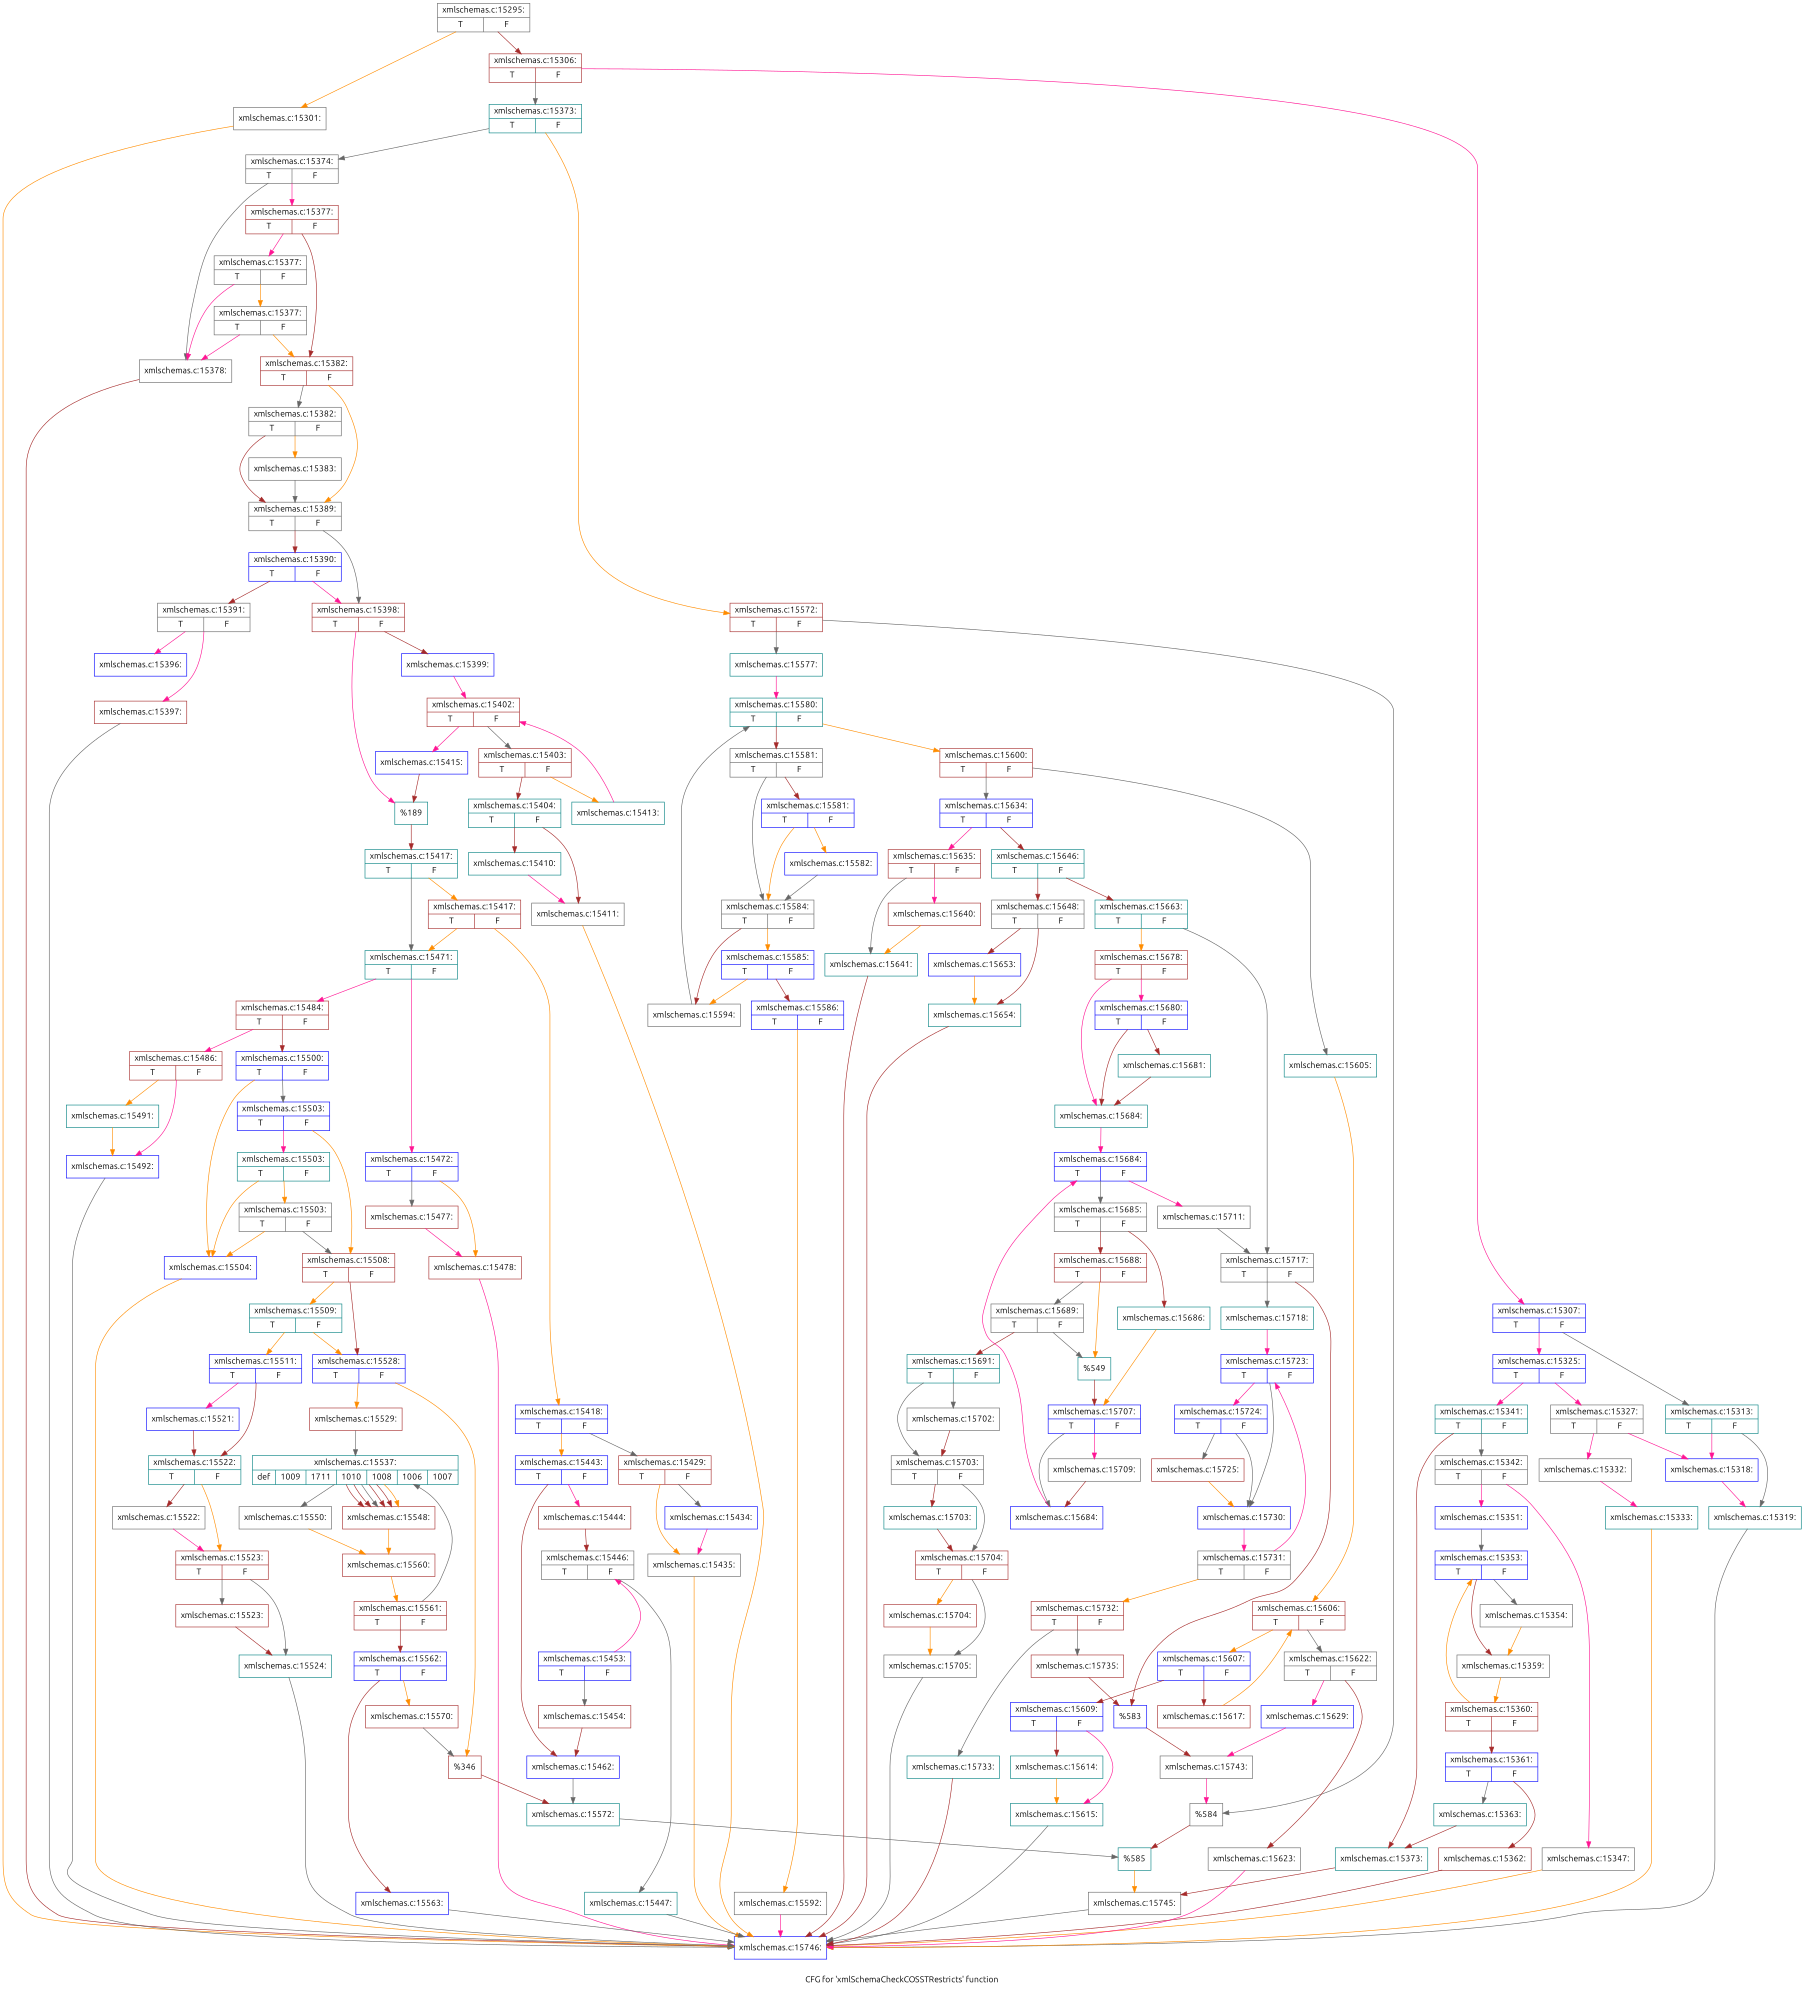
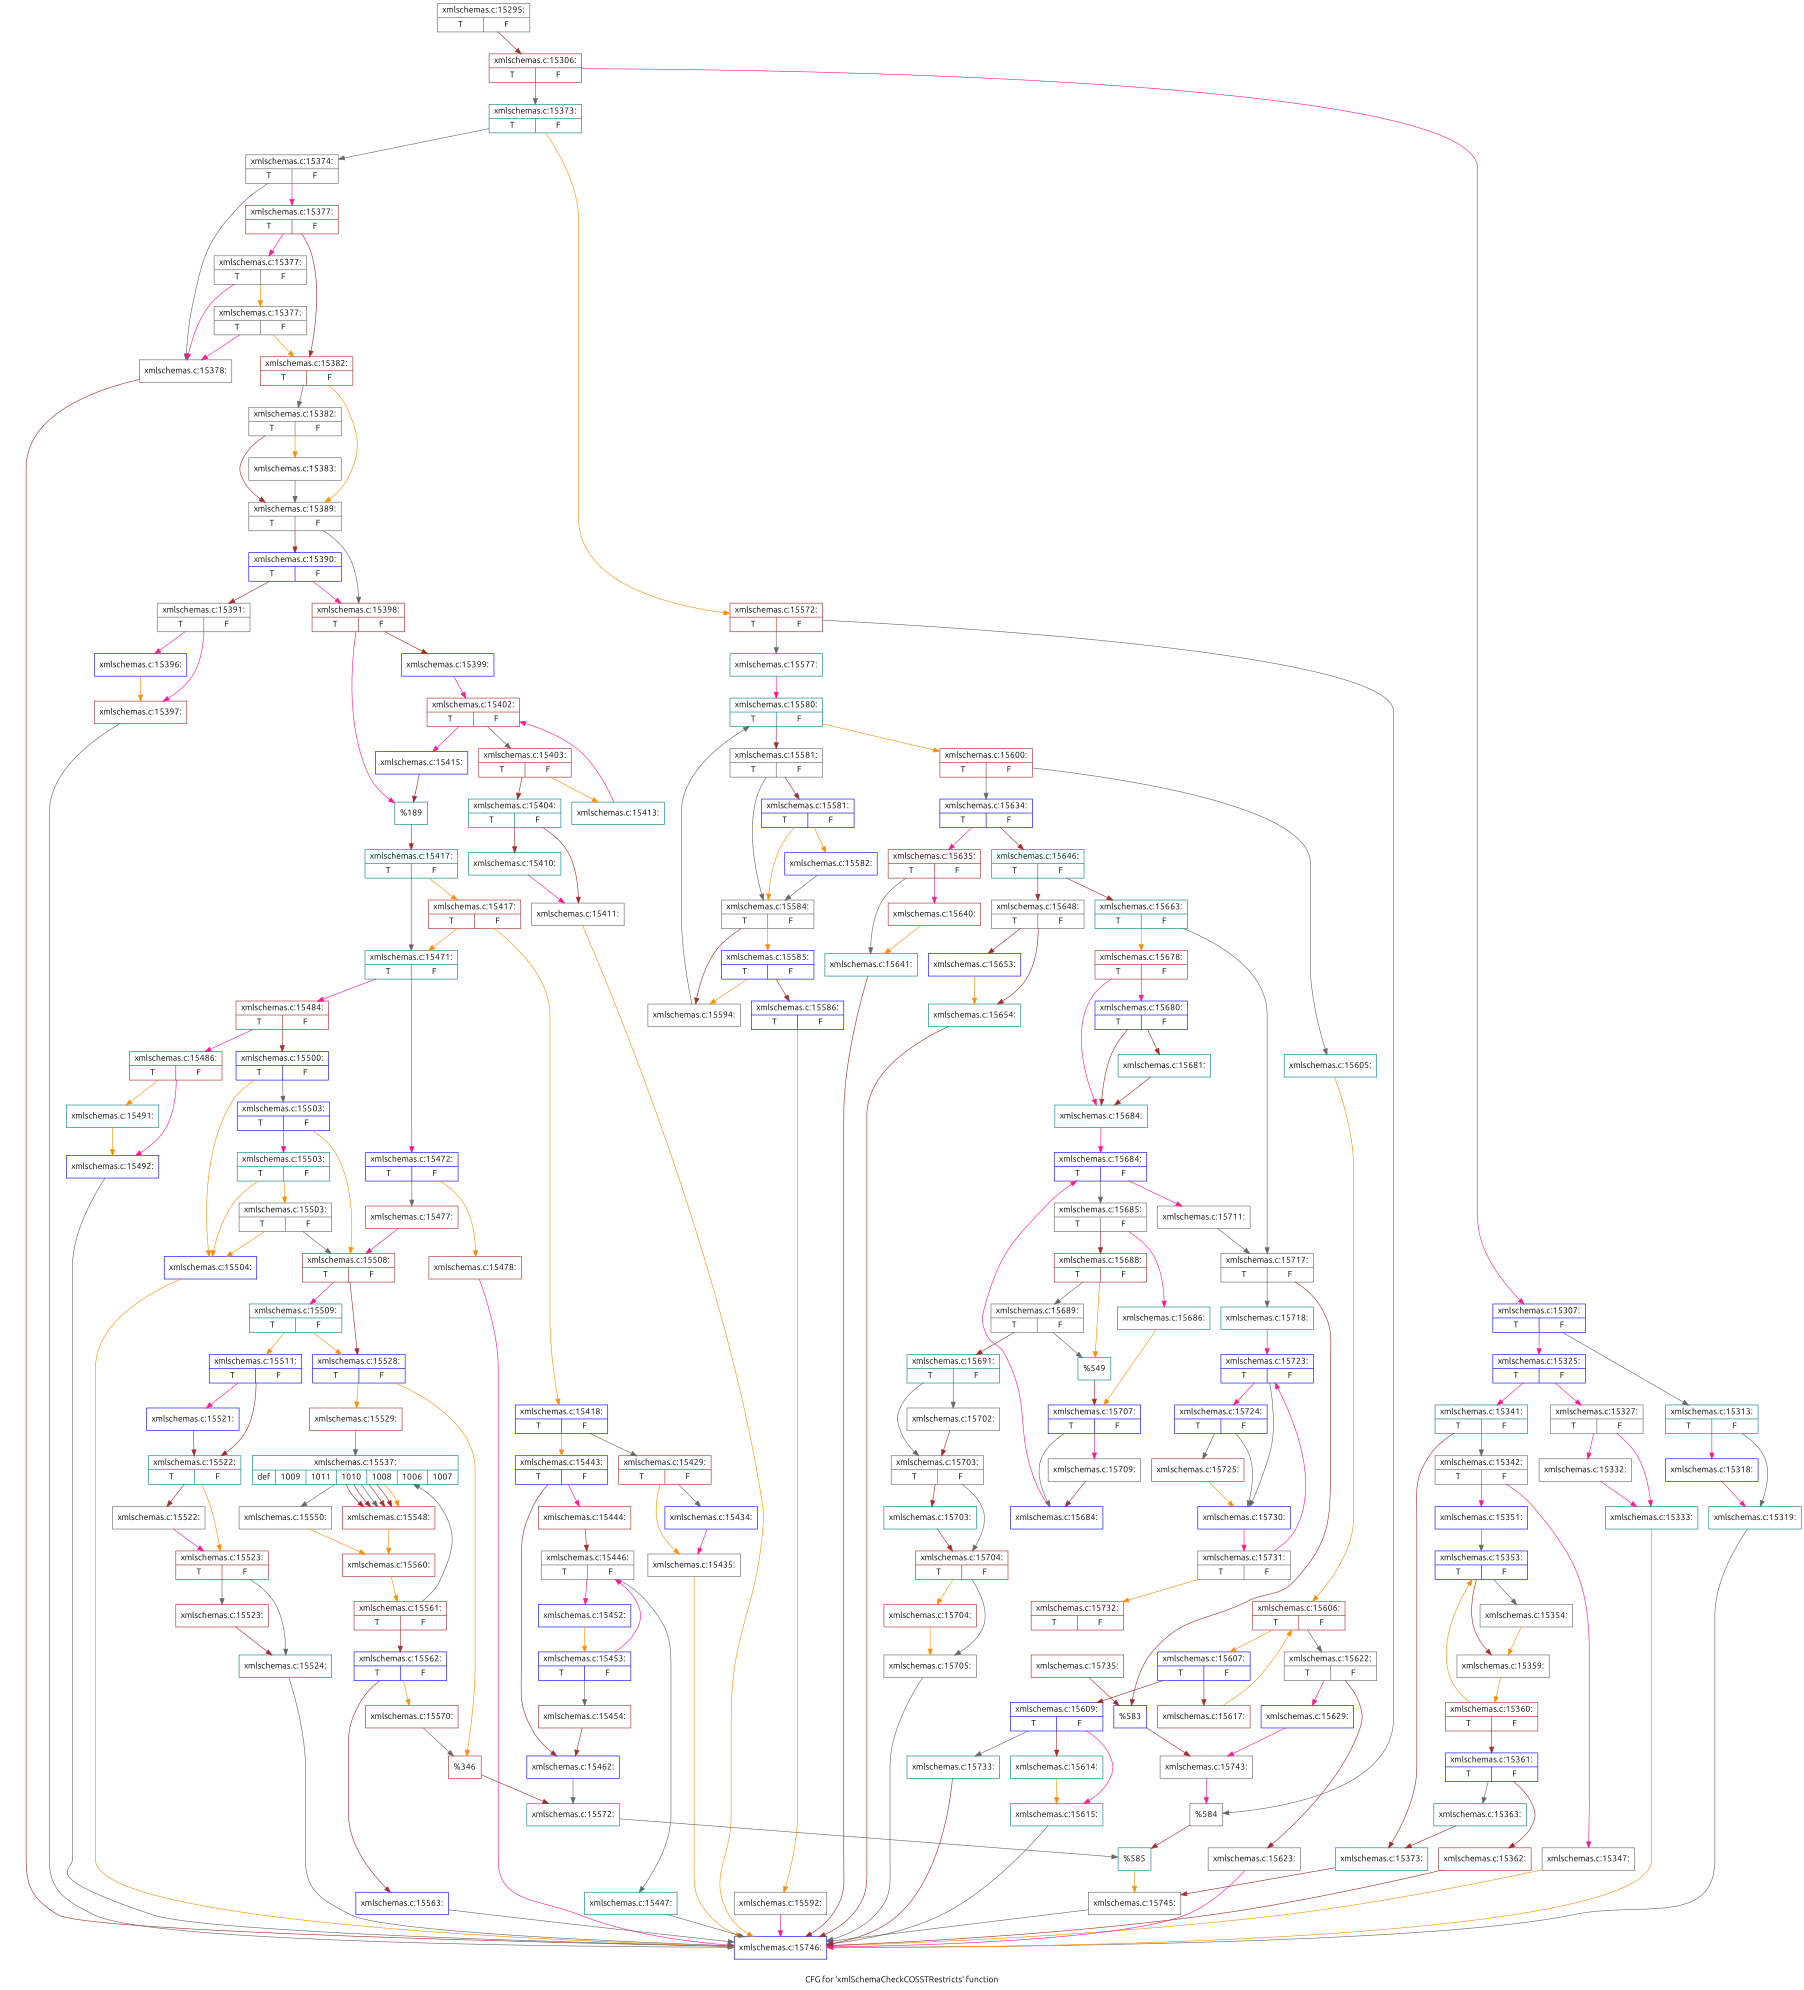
node "xmlschemas.c:15301:": removed
edge "xmlschemas.c:15396:" -> "xmlschemas.c:15397:": added
edge "xmlschemas.c:15477:" -> "xmlschemas.c:15478:": now "xmlschemas.c:15477:" -> "xmlschemas.c:15508:"
edge "xmlschemas.c:15685:" -> "xmlschemas.c:15686:": color brown -> deeppink
edge "xmlschemas.c:15508:" -> "xmlschemas.c:15509:": color darkorange -> deeppink
edge "xmlschemas.c:15327:" -> "xmlschemas.c:15318:": now "xmlschemas.c:15327:" -> "xmlschemas.c:15333:"
node "xmlschemas.c:15537:": text "1711" -> "1011"
node "xmlschemas.c:15452:": added
edge "xmlschemas.c:15732:" -> "xmlschemas.c:15735:": removed
edge "xmlschemas.c:15732:" -> "xmlschemas.c:15733:": now "xmlschemas.c:15609:" -> "xmlschemas.c:15733:"
